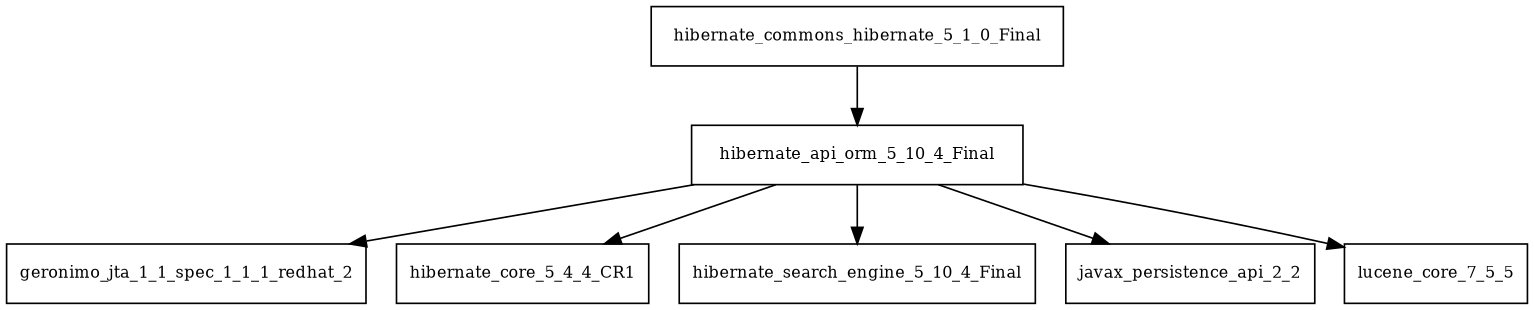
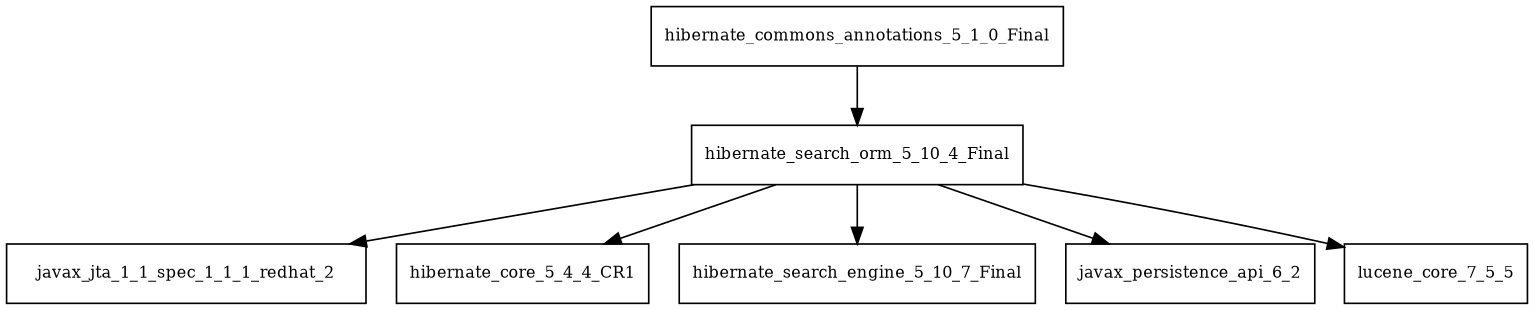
node "hibernate_commons_hibernate_5_1_0_Final": label "hibernate_commons_hibernate_5_1_0_Final" -> "hibernate_commons_annotations_5_1_0_Final"
node "hibernate_api_orm_5_10_4_Final": label "hibernate_api_orm_5_10_4_Final" -> "hibernate_search_orm_5_10_4_Final"
node "geronimo_jta_1_1_spec_1_1_1_redhat_2": label "geronimo_jta_1_1_spec_1_1_1_redhat_2" -> "javax_jta_1_1_spec_1_1_1_redhat_2"
node "hibernate_search_engine_5_10_4_Final": label "hibernate_search_engine_5_10_4_Final" -> "hibernate_search_engine_5_10_7_Final"
node "javax_persistence_api_2_2": label "javax_persistence_api_2_2" -> "javax_persistence_api_6_2"
